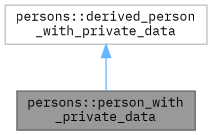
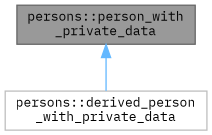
edge "persons::person_with _private_data" -> "persons::derived_person _with_private_data": reversed
